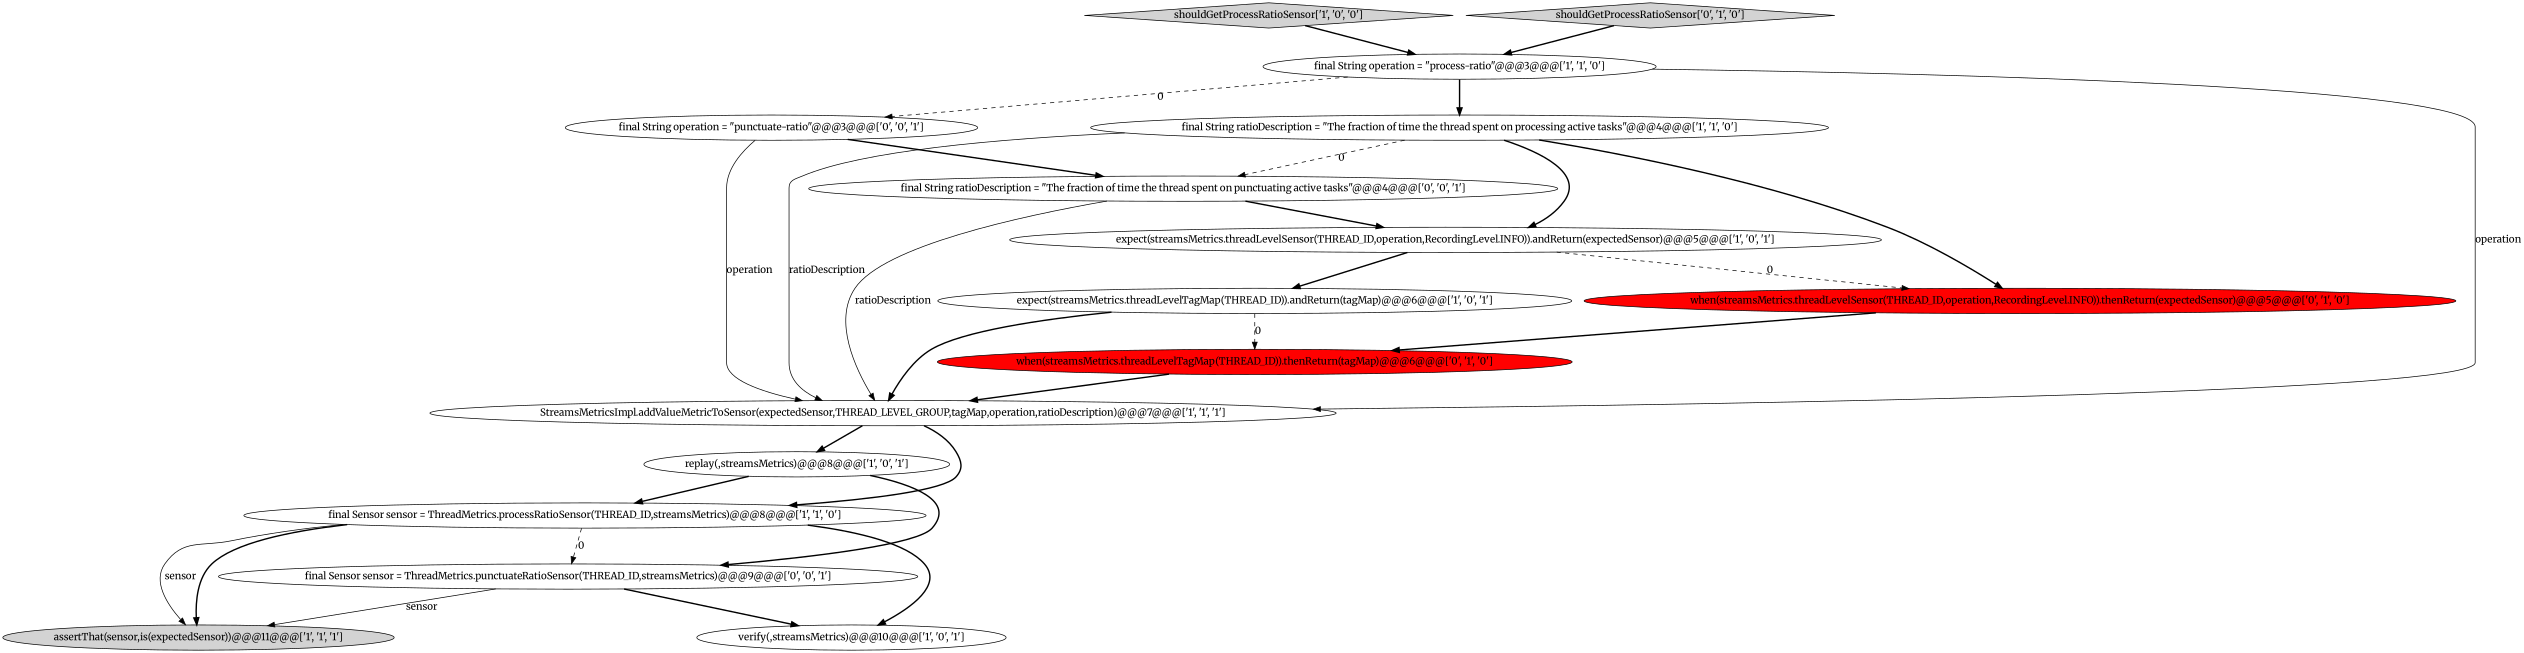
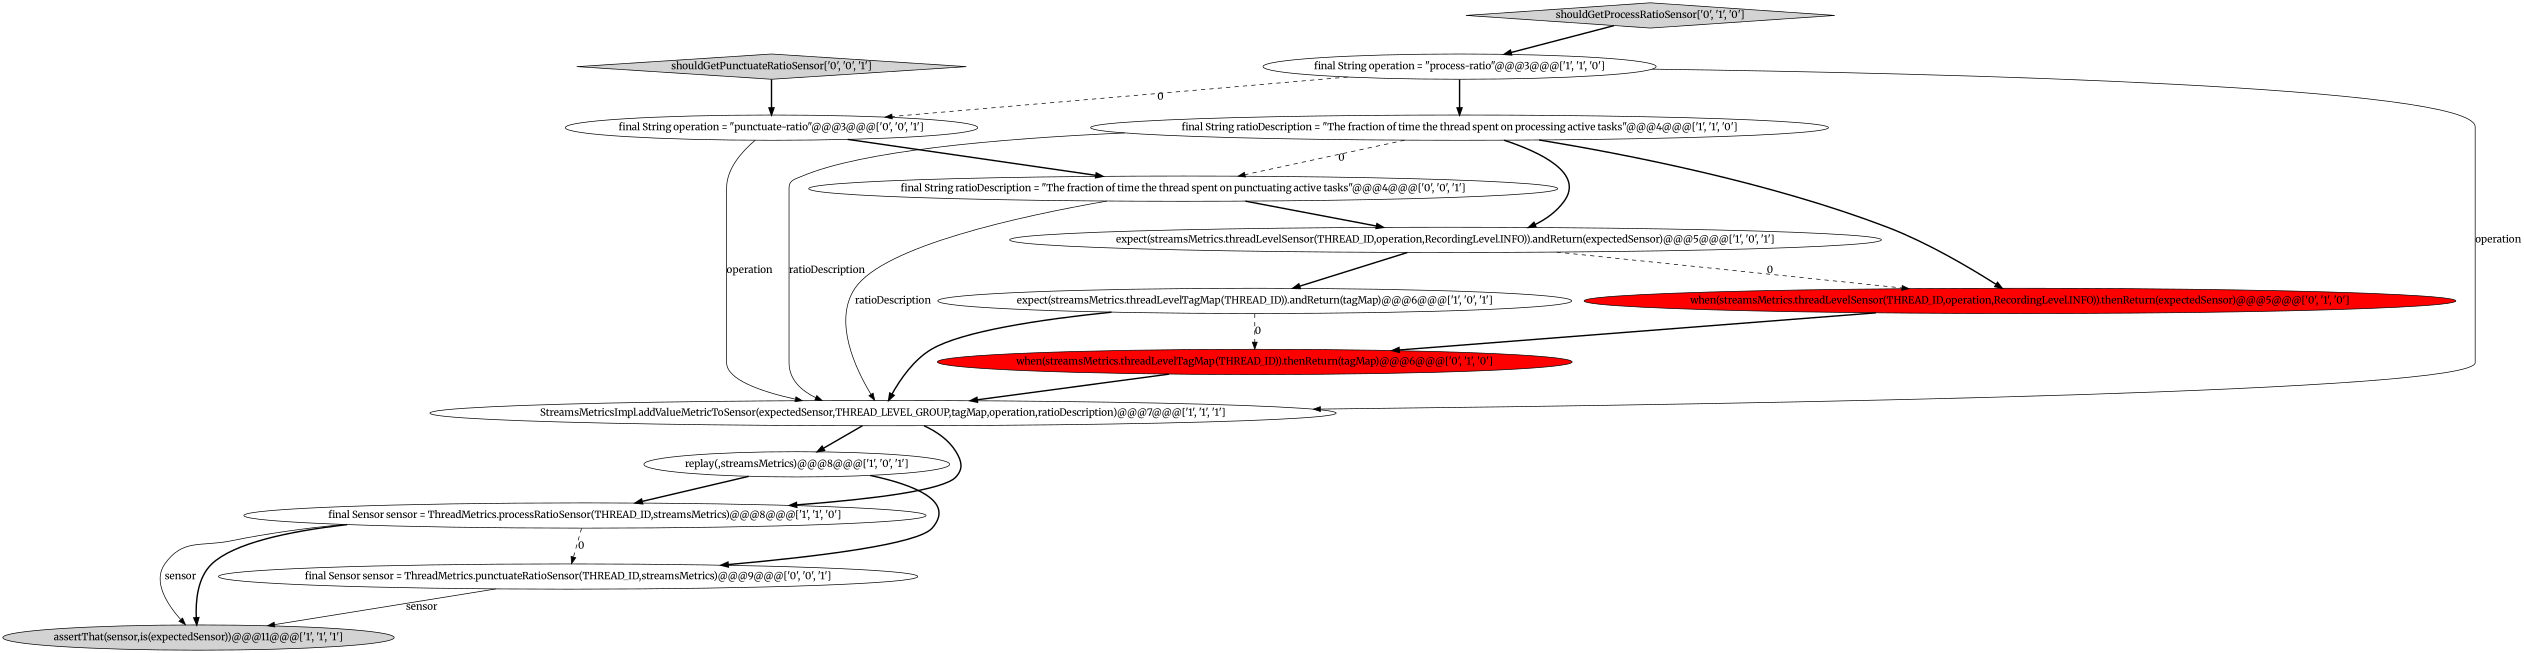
node "shouldGetProcessRatioSensor['1', '0', '0']": removed
node "shouldGetPunctuateRatioSensor['0', '0', '1']": added
node "verify(,streamsMetrics)@@@10@@@['1', '0', '1']": removed
